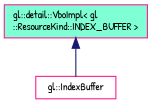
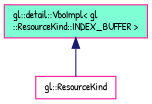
node "gl::IndexBuffer": label "gl::IndexBuffer" -> "gl::ResourceKind"
